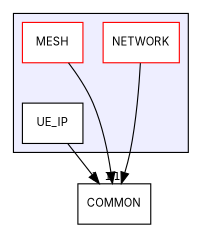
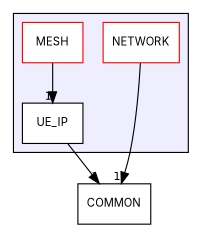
edge "MESH" -> "COMMON": now "MESH" -> "UE_IP"
